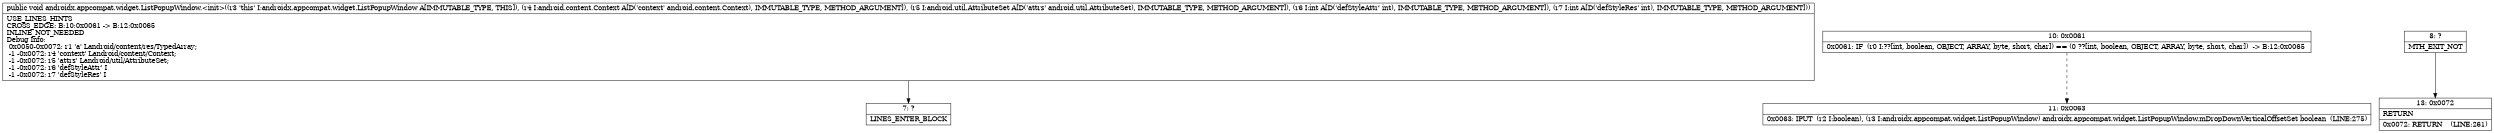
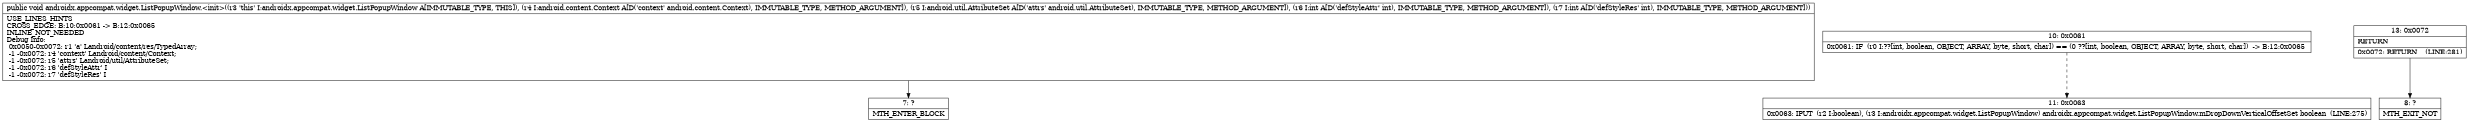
edge "8: ?" -> "13: 0x0072": reversed
node "7: ?": text "LINES_ENTER_BLOCK" -> "MTH_ENTER_BLOCK"
node "13: 0x0072": text "0x0072: RETURN    (LINE:261)" -> "0x0072: RETURN    (LINE:281)"
